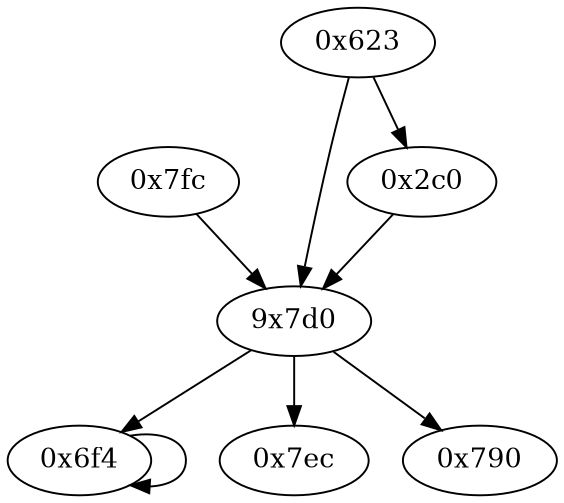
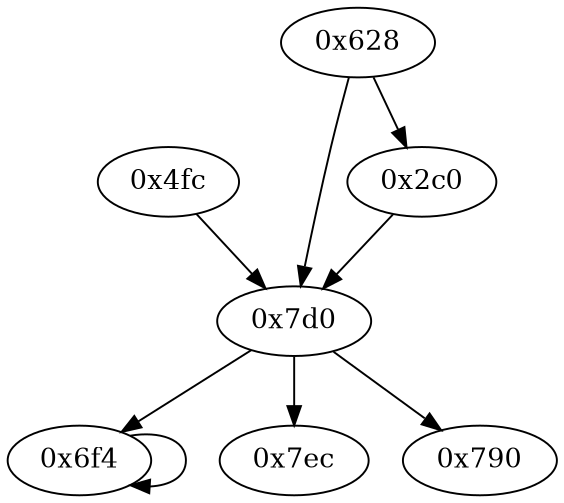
node "0x623": label "0x623" -> "0x628"
node "0x7fc": label "0x7fc" -> "0x4fc"
node "9x7d0": label "9x7d0" -> "0x7d0"
